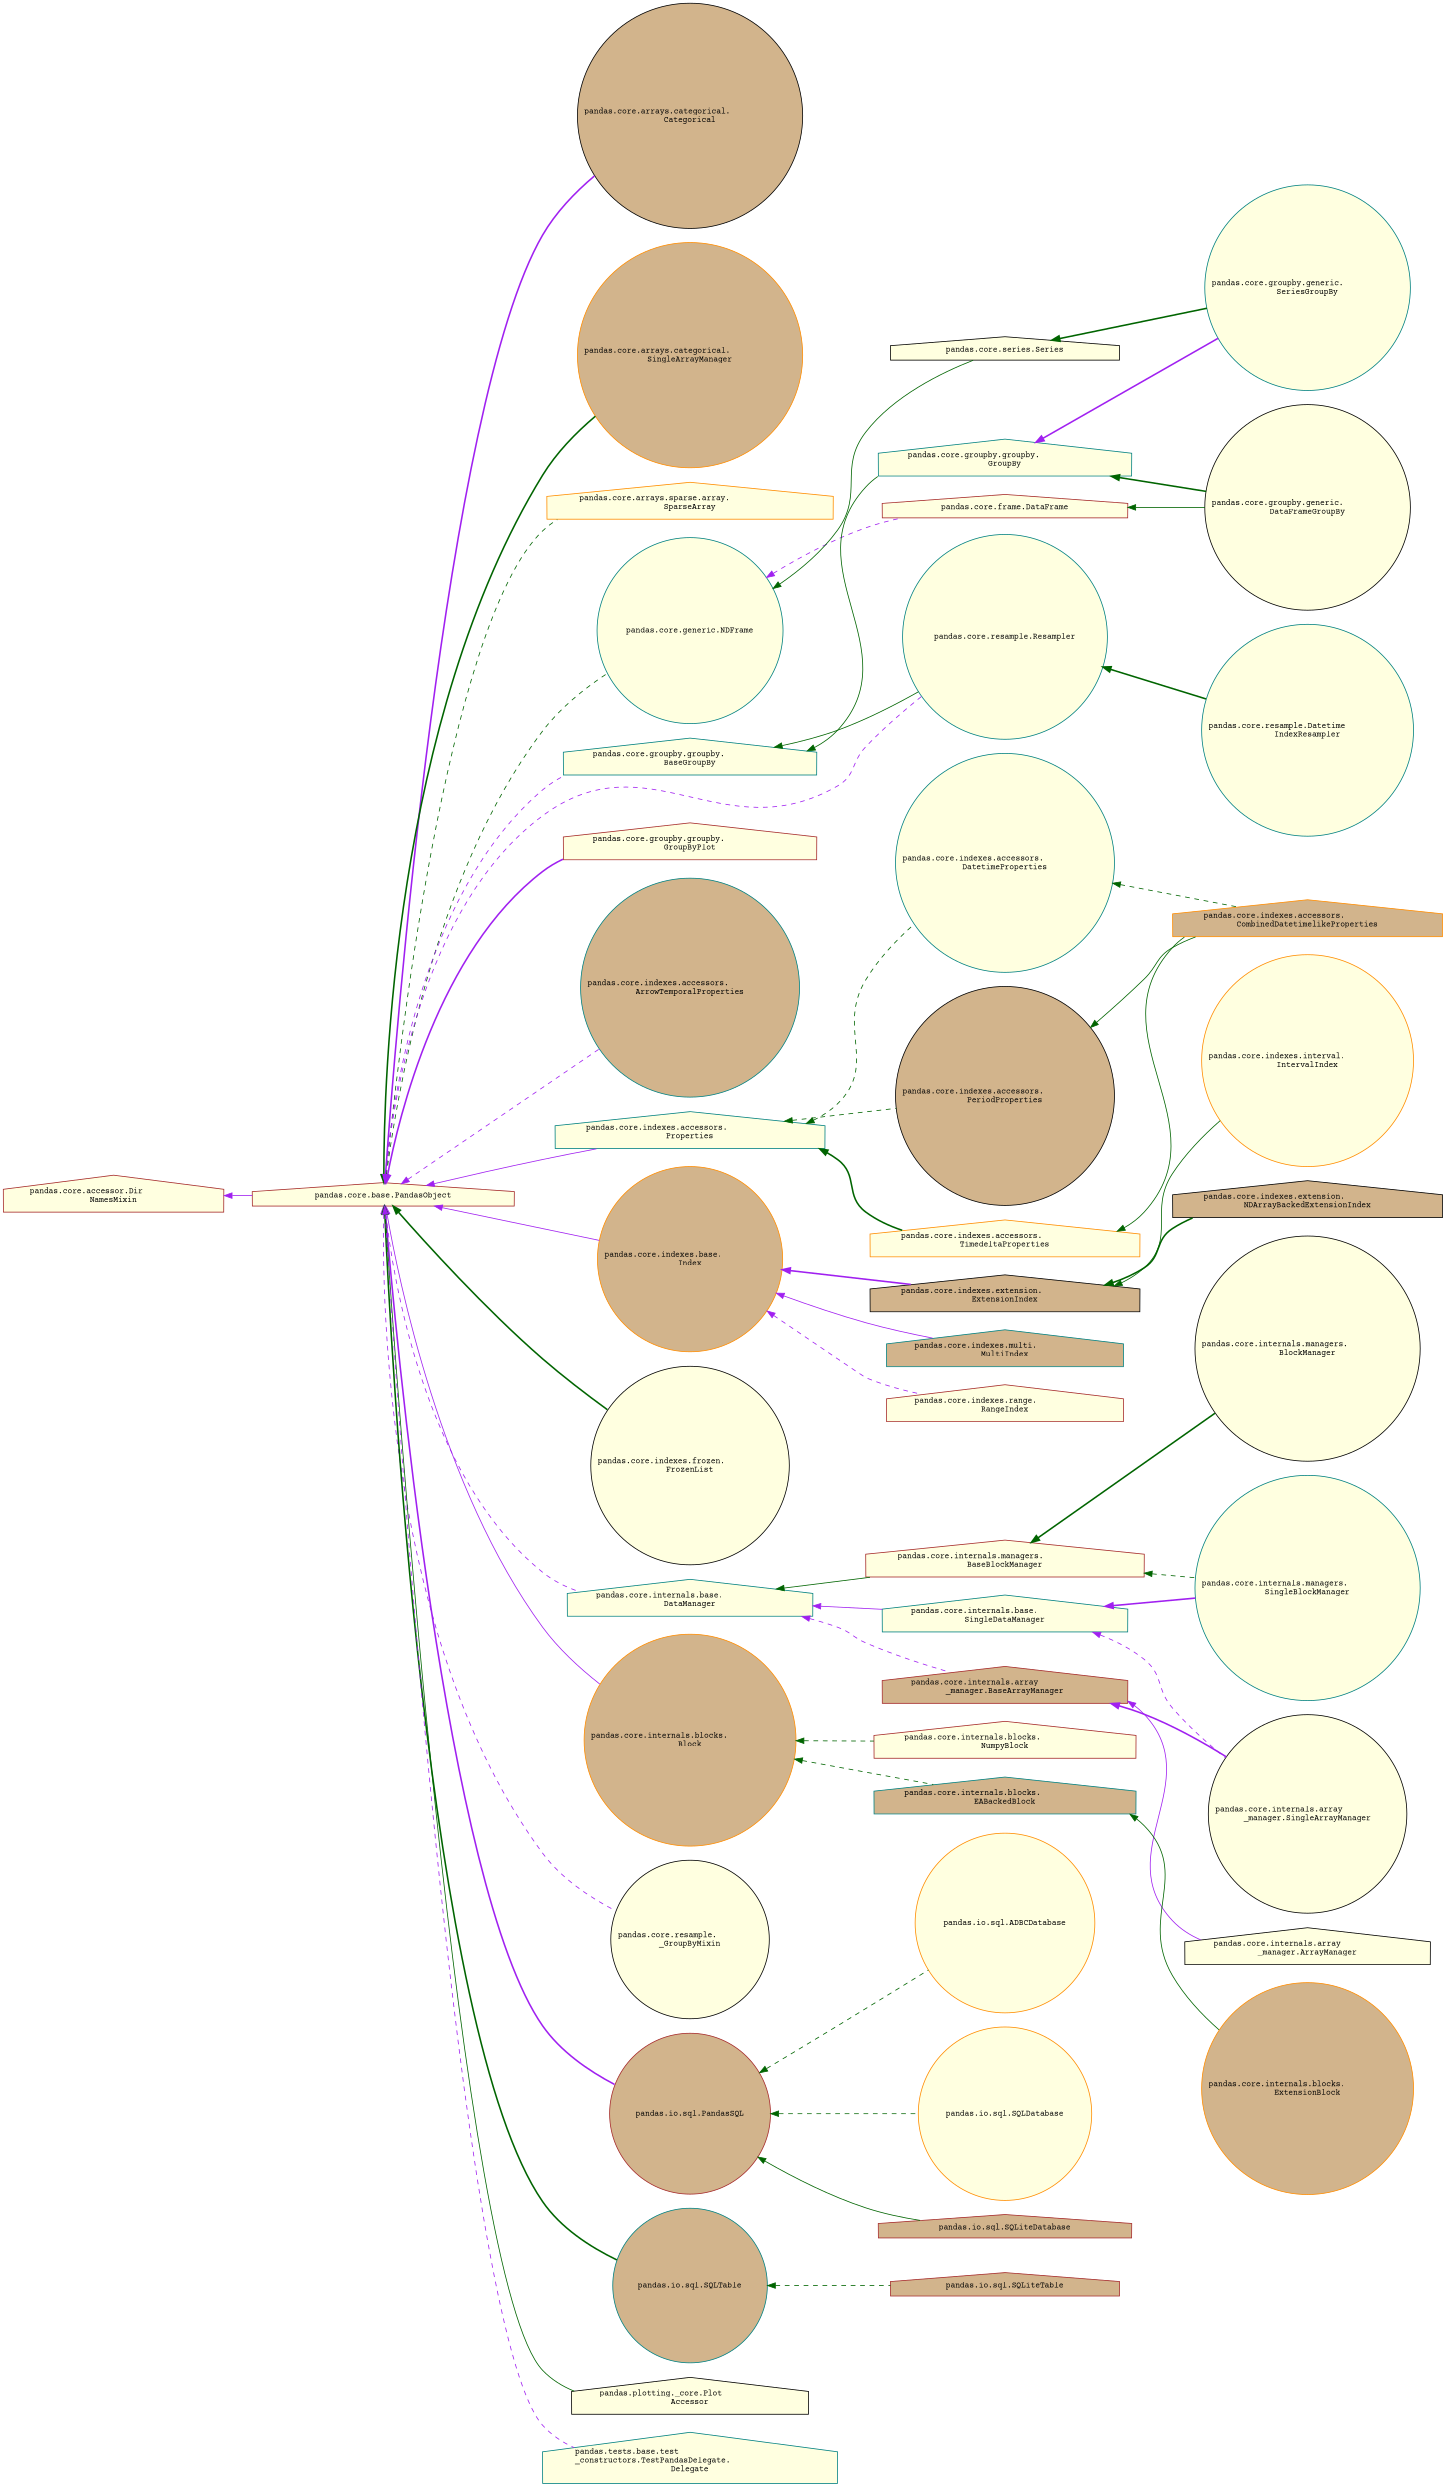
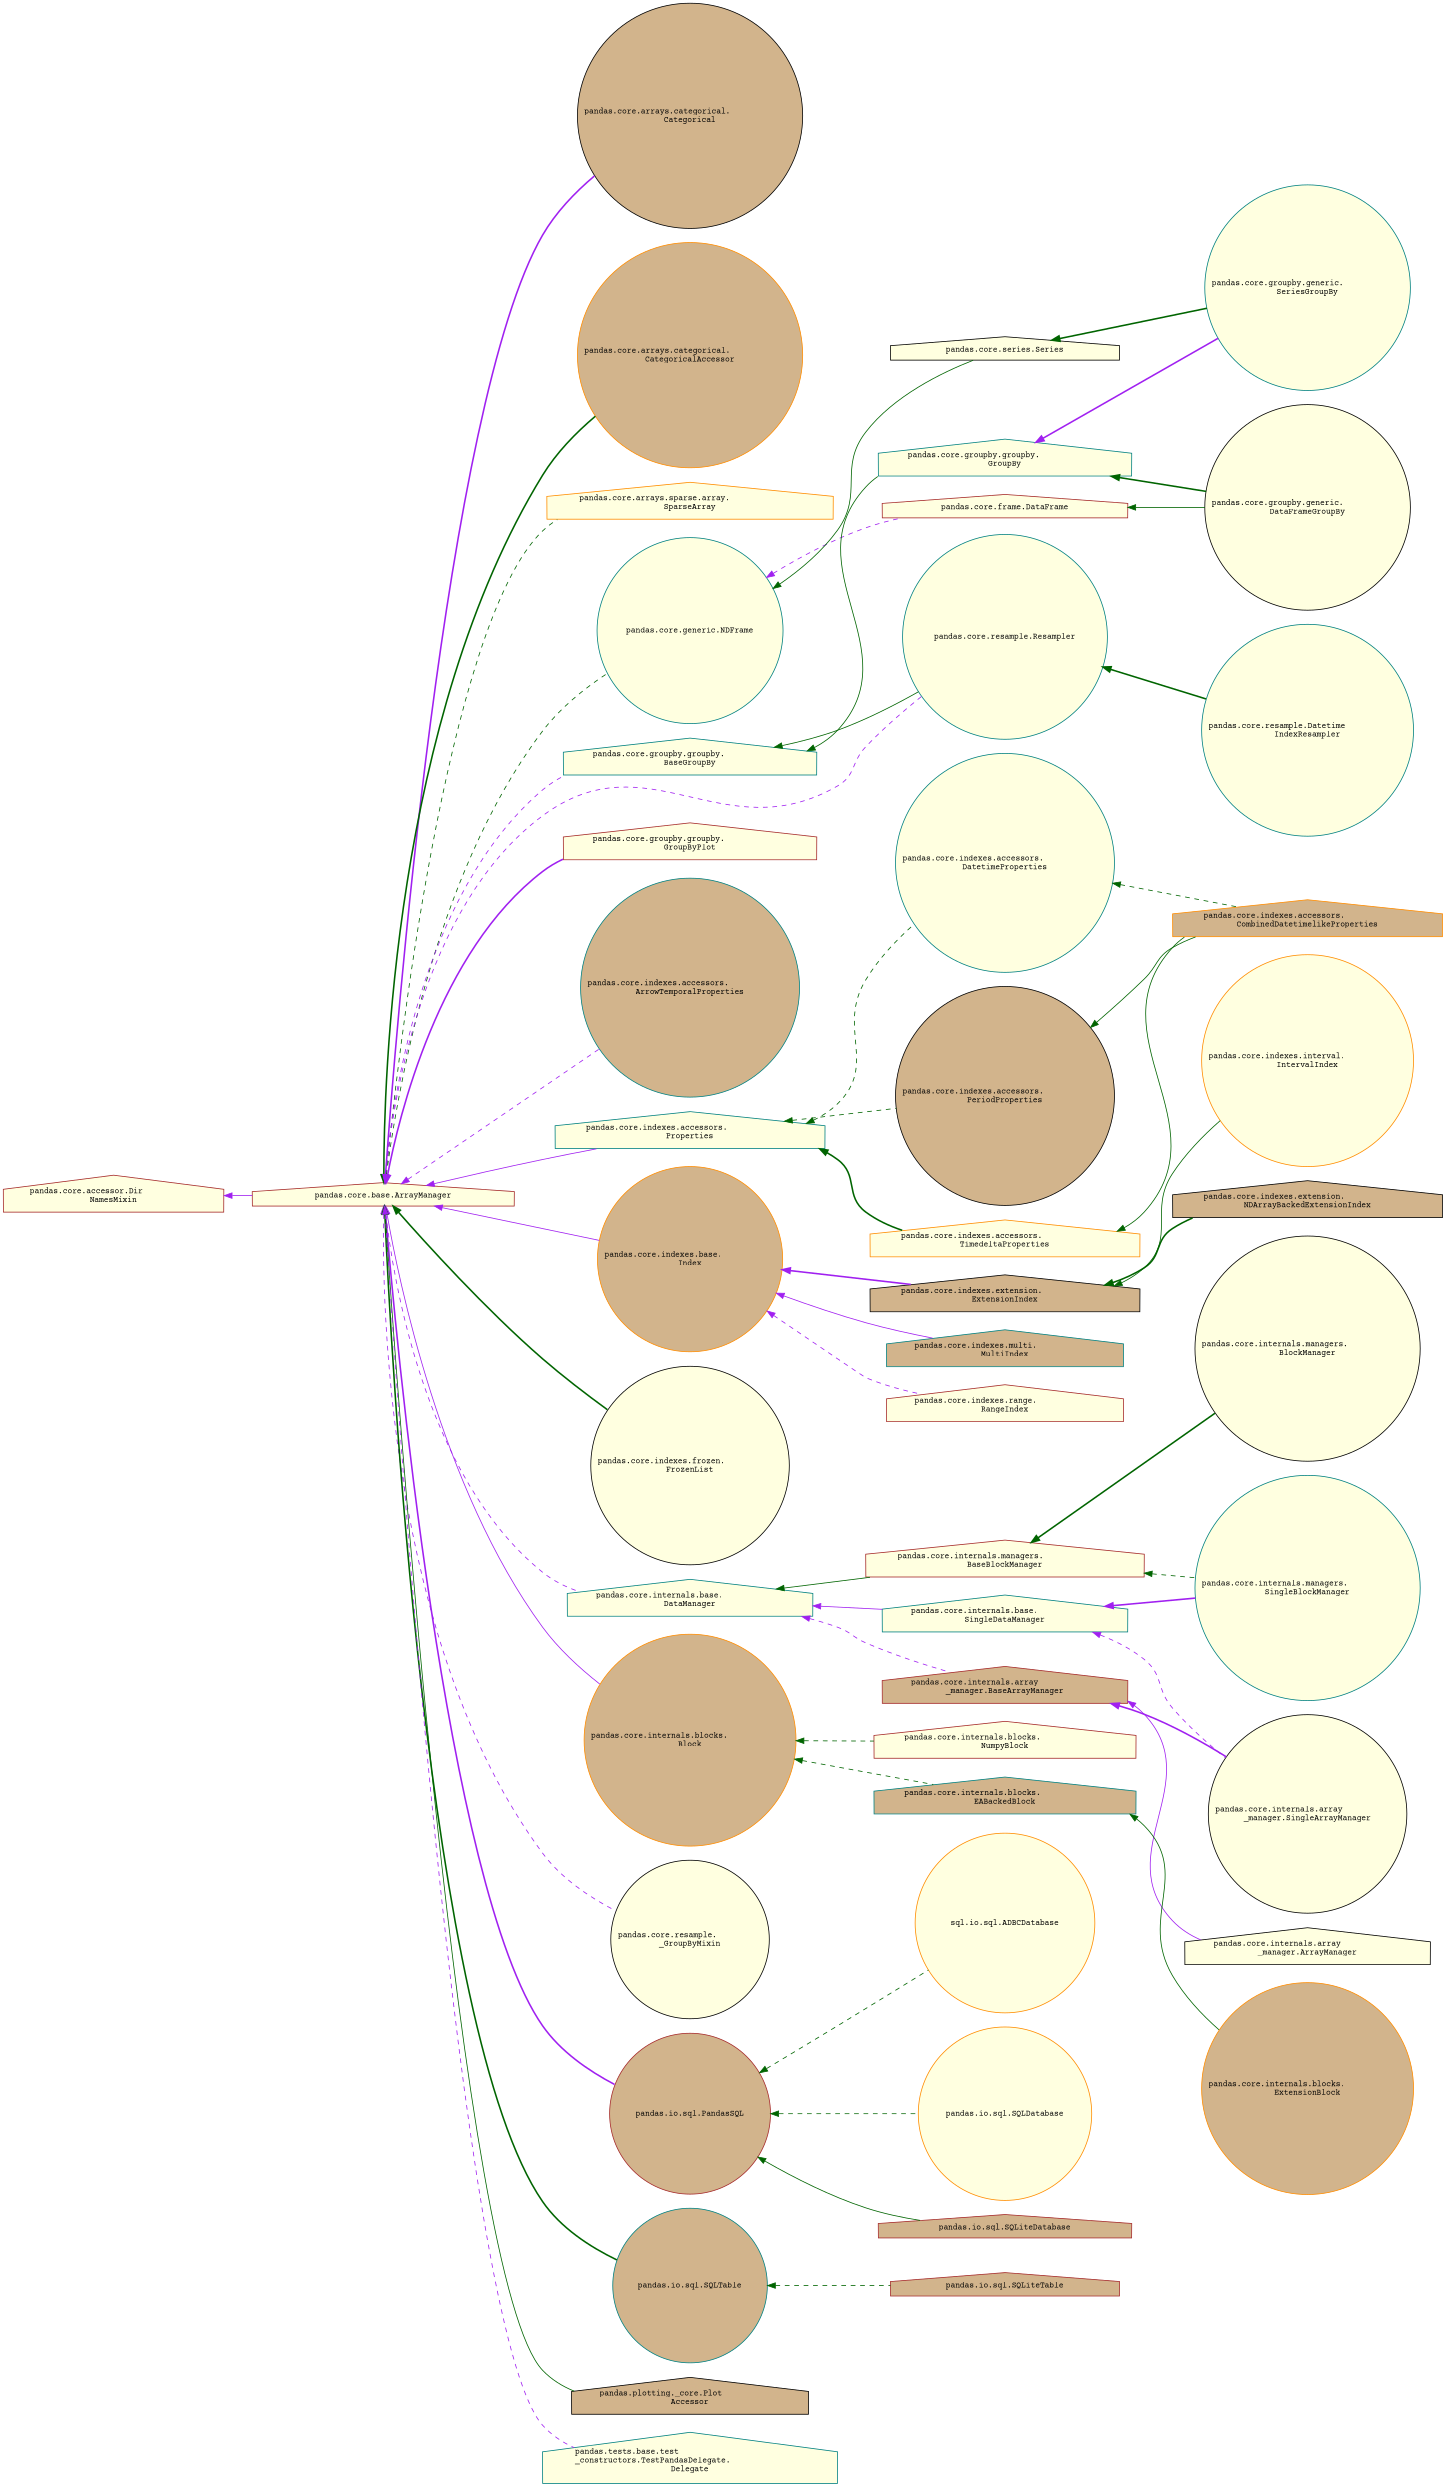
node "pandas.core.arrays.categorical. SingleArrayManager": label "pandas.core.arrays.categorical. SingleArrayManager" -> "pandas.core.arrays.categorical. CategoricalAccessor"
node "pandas.core.base.PandasObject": label "pandas.core.base.PandasObject" -> "pandas.core.base.ArrayManager"
node "pandas.io.sql.ADBCDatabase": label "pandas.io.sql.ADBCDatabase" -> "sql.io.sql.ADBCDatabase"
node "pandas.plotting._core.Plot Accessor": fillcolor lightyellow -> tan
